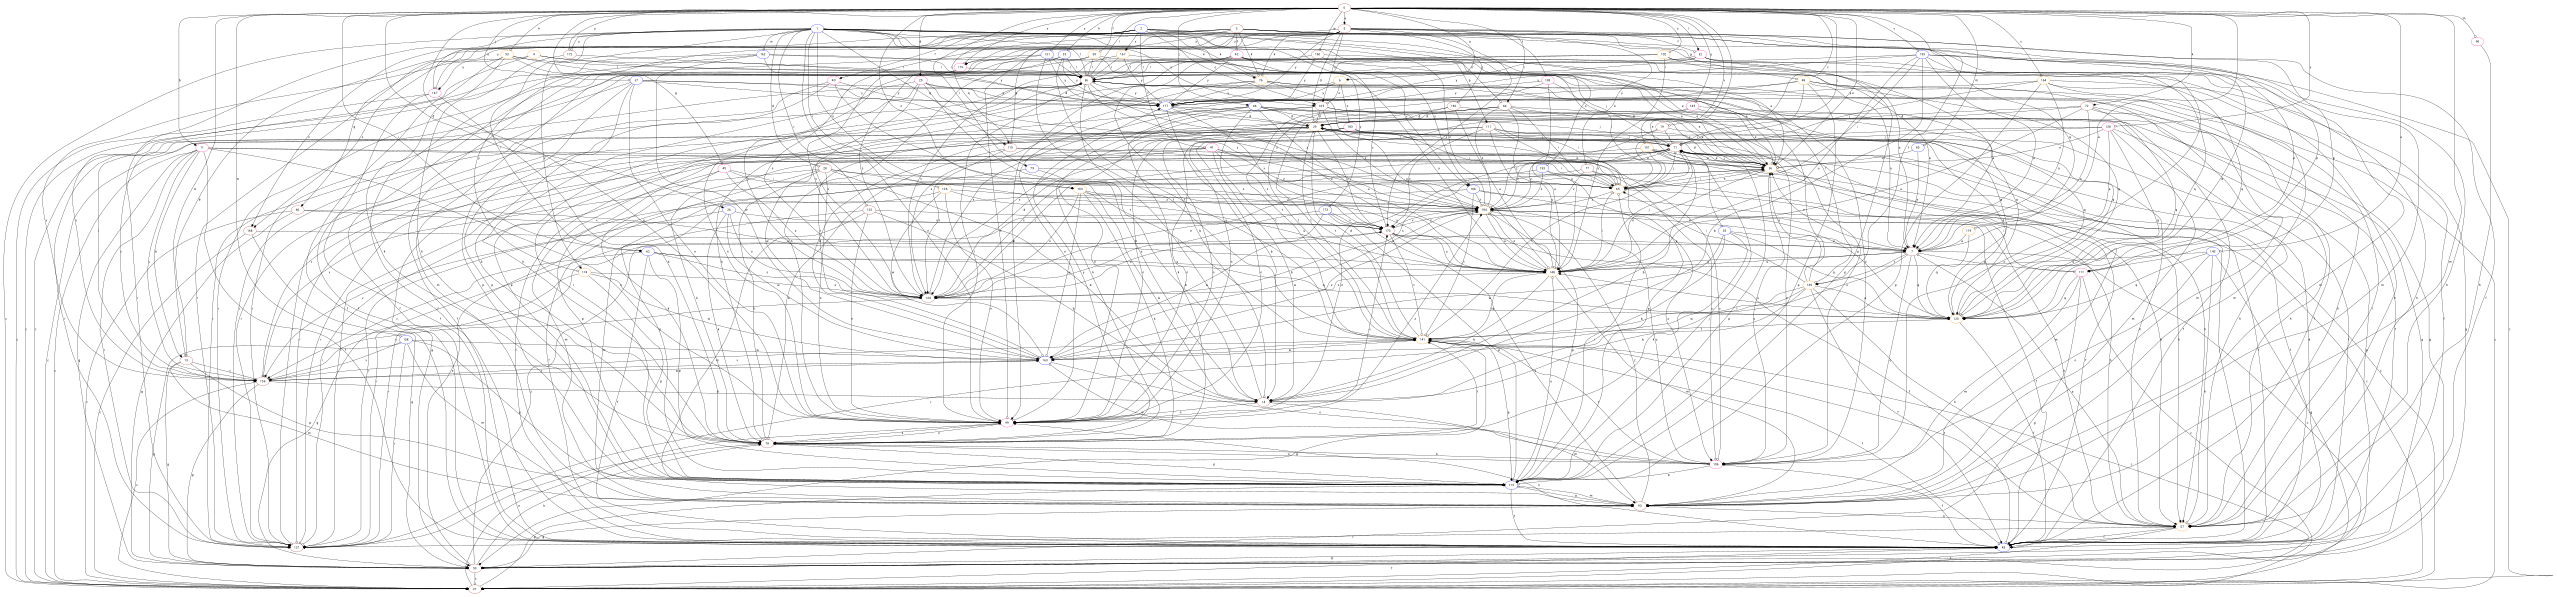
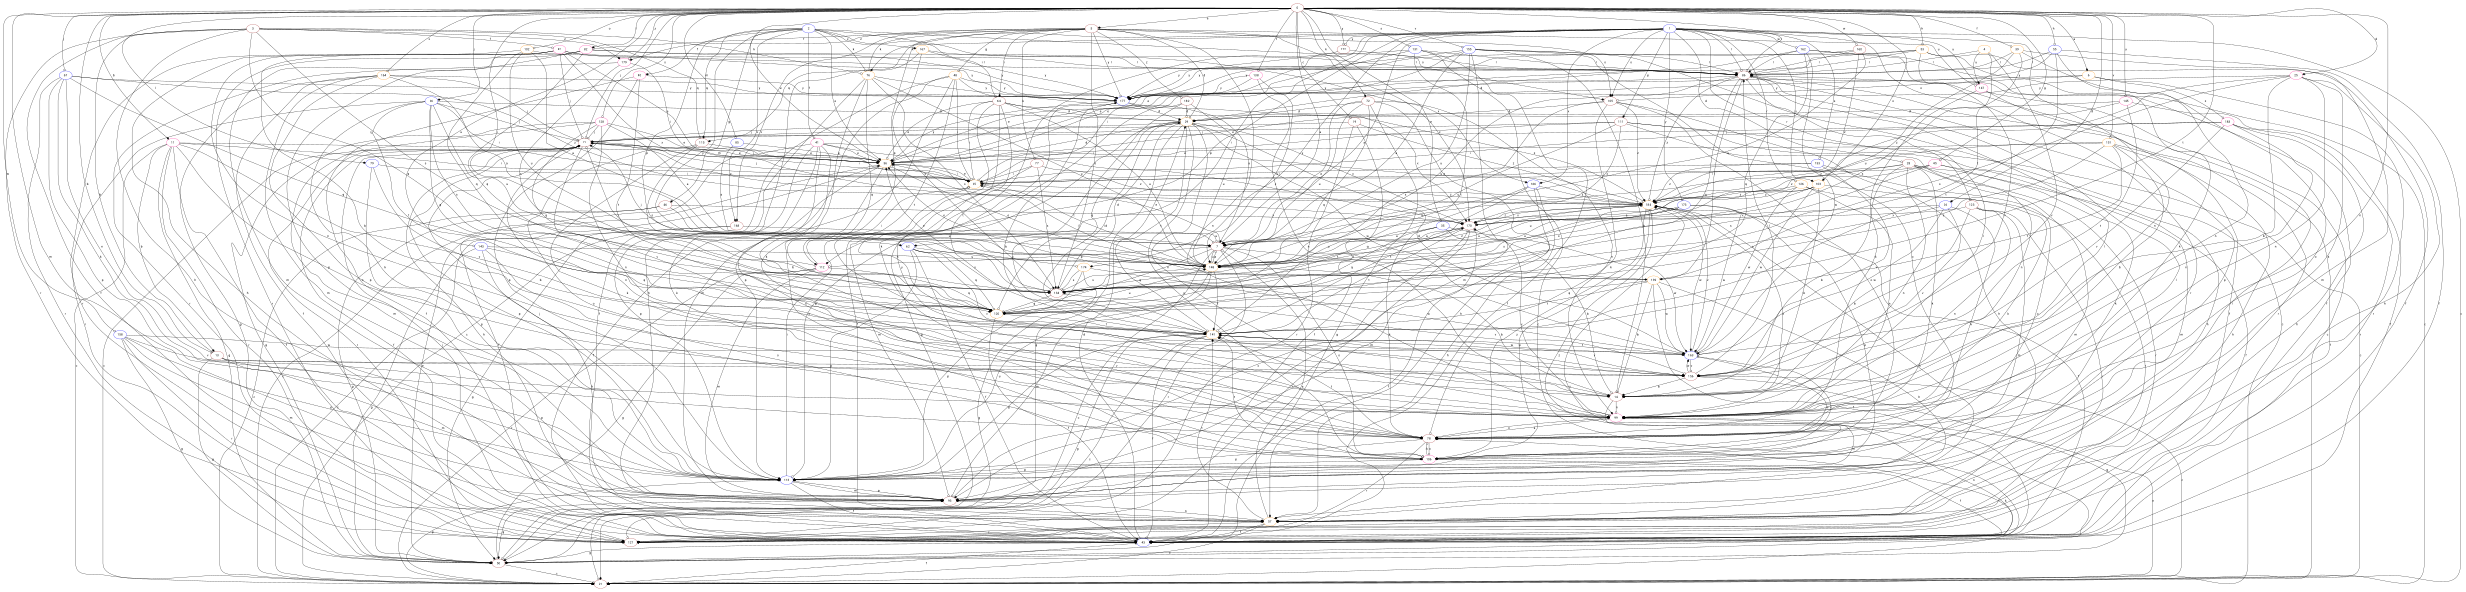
node "90": removed
node "119": removed
edge "28" -> "93": added, label "m"
